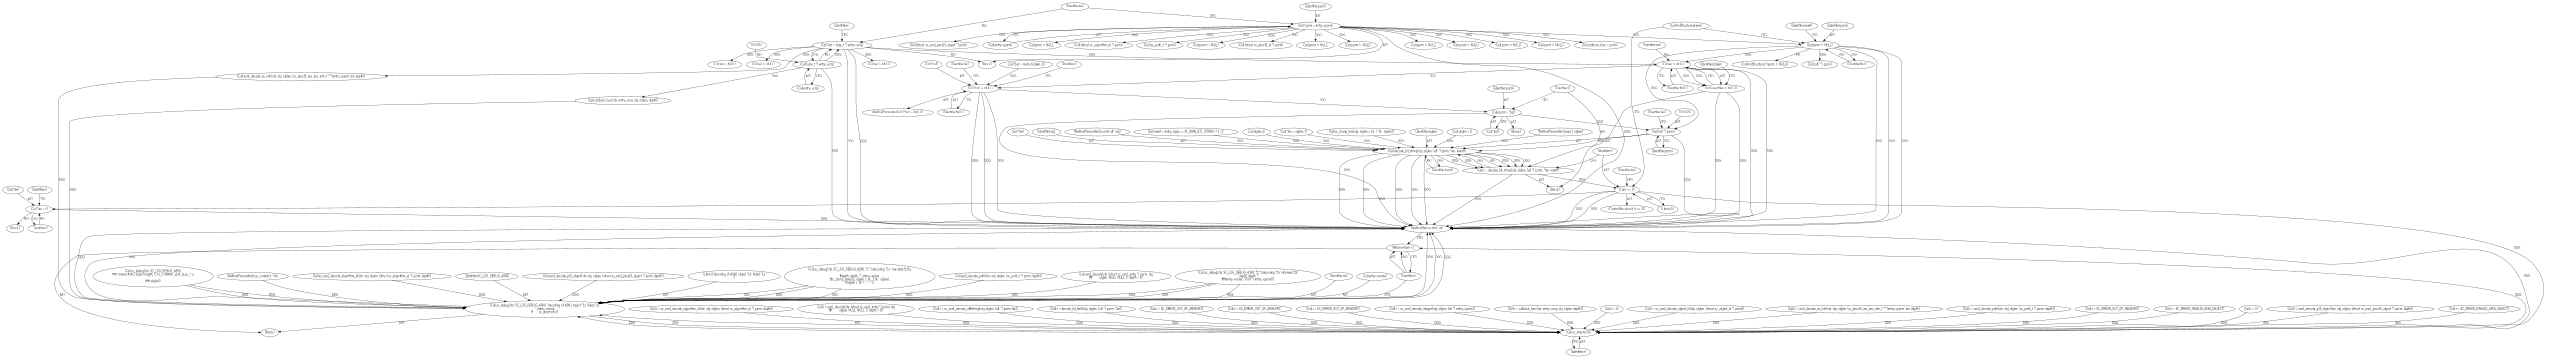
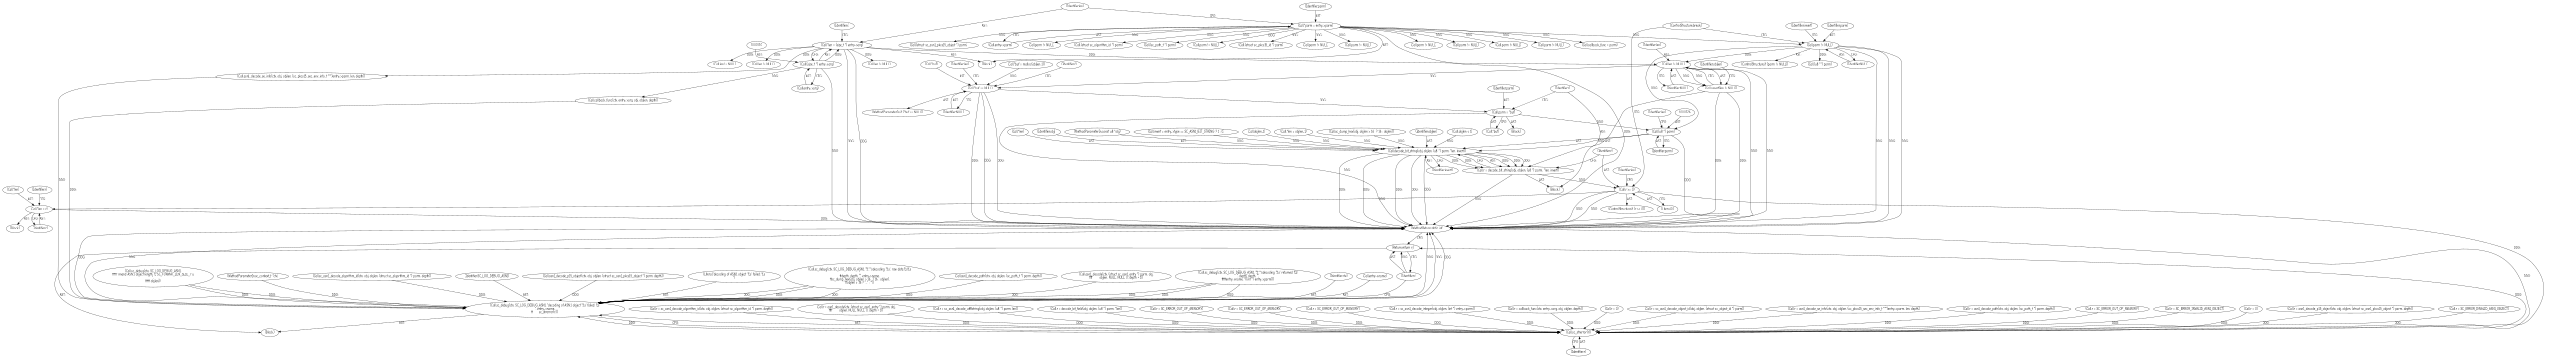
node "(MethodParameterIn,size_t objlen)": removed
